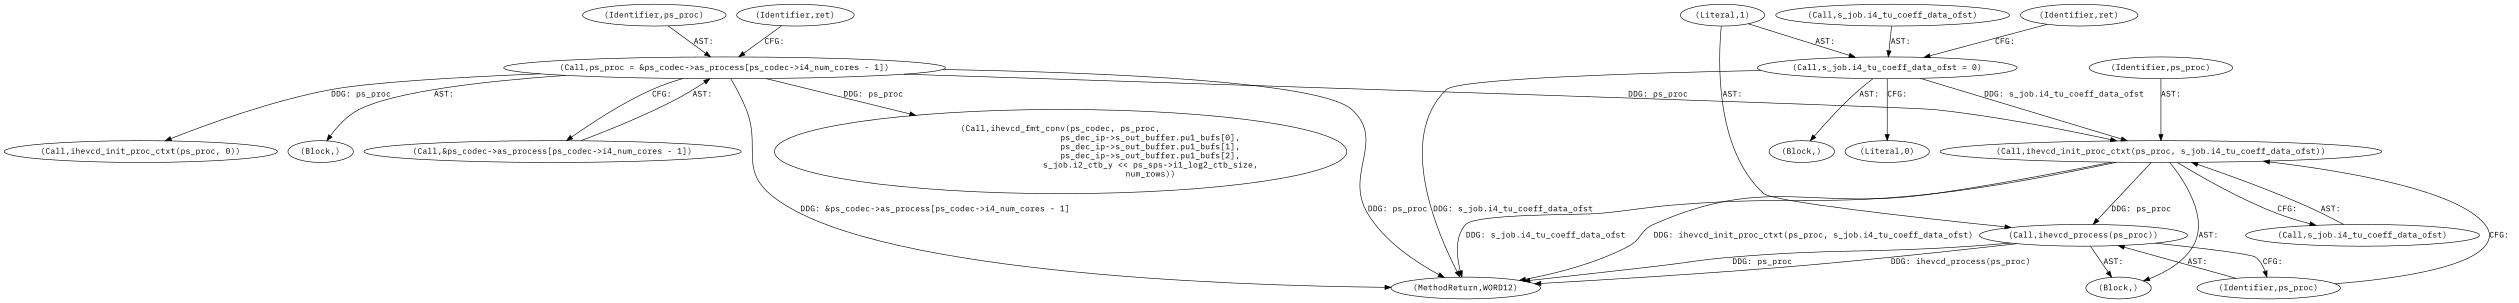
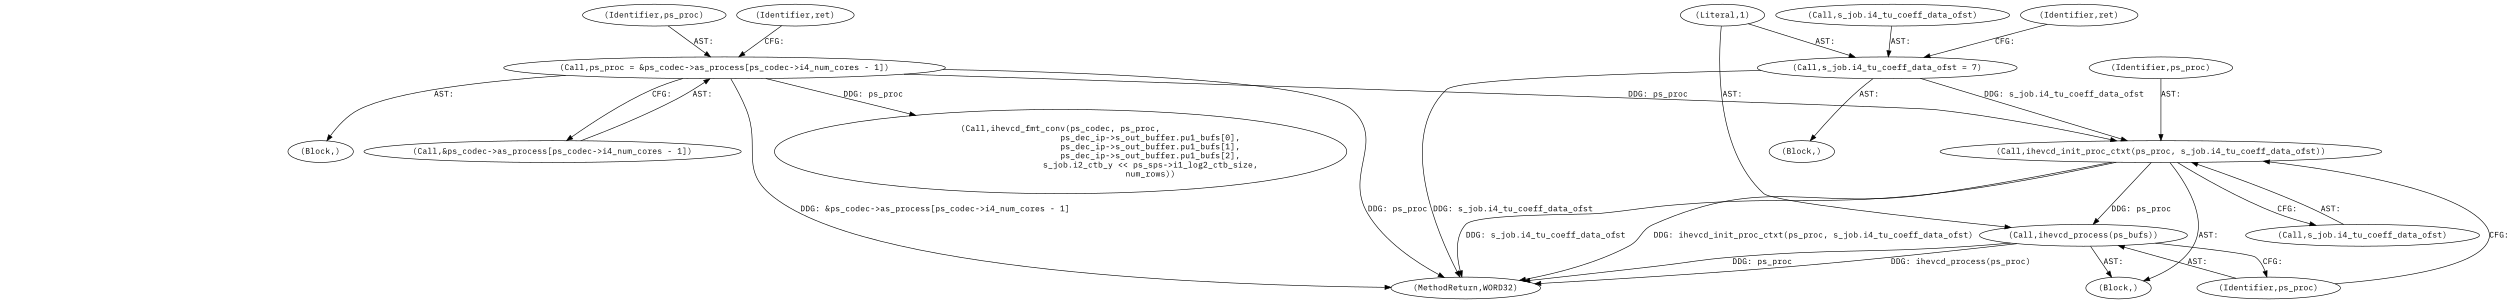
node "(Call,s_job.i4_tu_coeff_data_ofst = 0)": label "(Call,s_job.i4_tu_coeff_data_ofst = 0)" -> "(Call,s_job.i4_tu_coeff_data_ofst = 7)"
node "(Call,ihevcd_init_proc_ctxt(ps_proc, 0))": removed
node "(Literal,0)": removed
node "(Call,ihevcd_process(ps_proc))": label "(Call,ihevcd_process(ps_proc))" -> "(Call,ihevcd_process(ps_bufs))"
node "(MethodReturn,WORD12)": label "(MethodReturn,WORD12)" -> "(MethodReturn,WORD32)"
